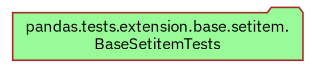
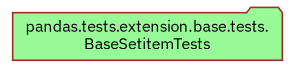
node "pandas.tests.extension.base.setitem. BaseSetitemTests": label "pandas.tests.extension.base.setitem. BaseSetitemTests" -> "pandas.tests.extension.base.tests. BaseSetitemTests"
